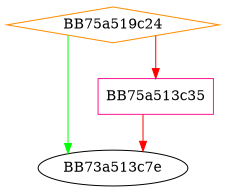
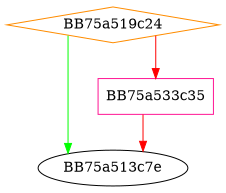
node "BB75a513c35": label "BB75a513c35" -> "BB75a533c35"
node "BB73a513c7e": label "BB73a513c7e" -> "BB75a513c7e"
